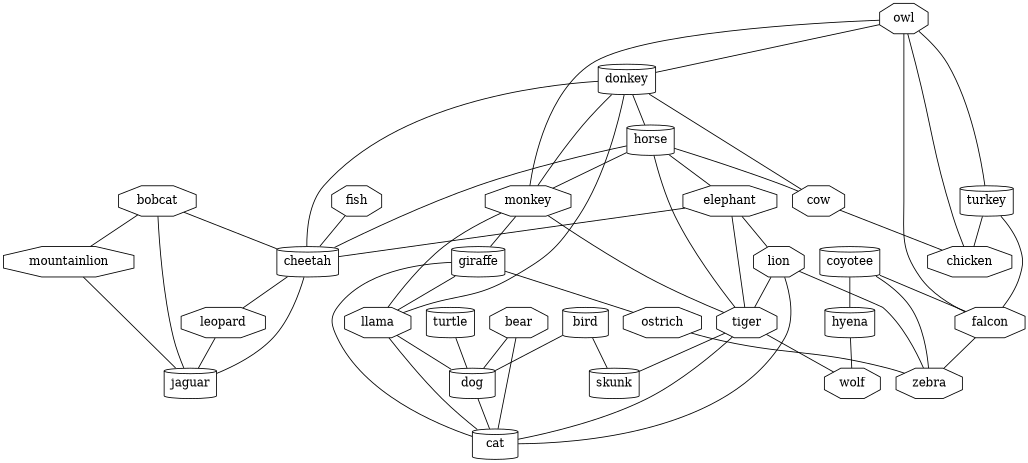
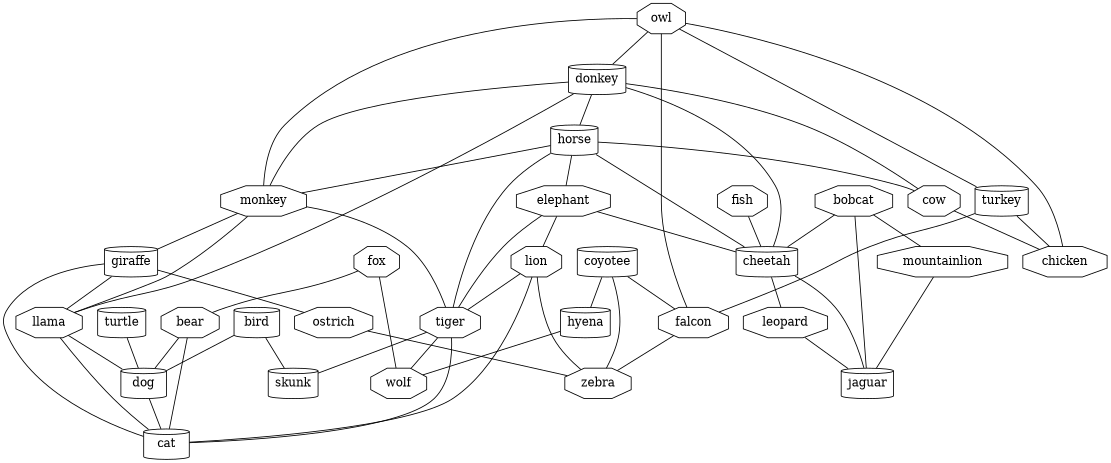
node "fox": added
